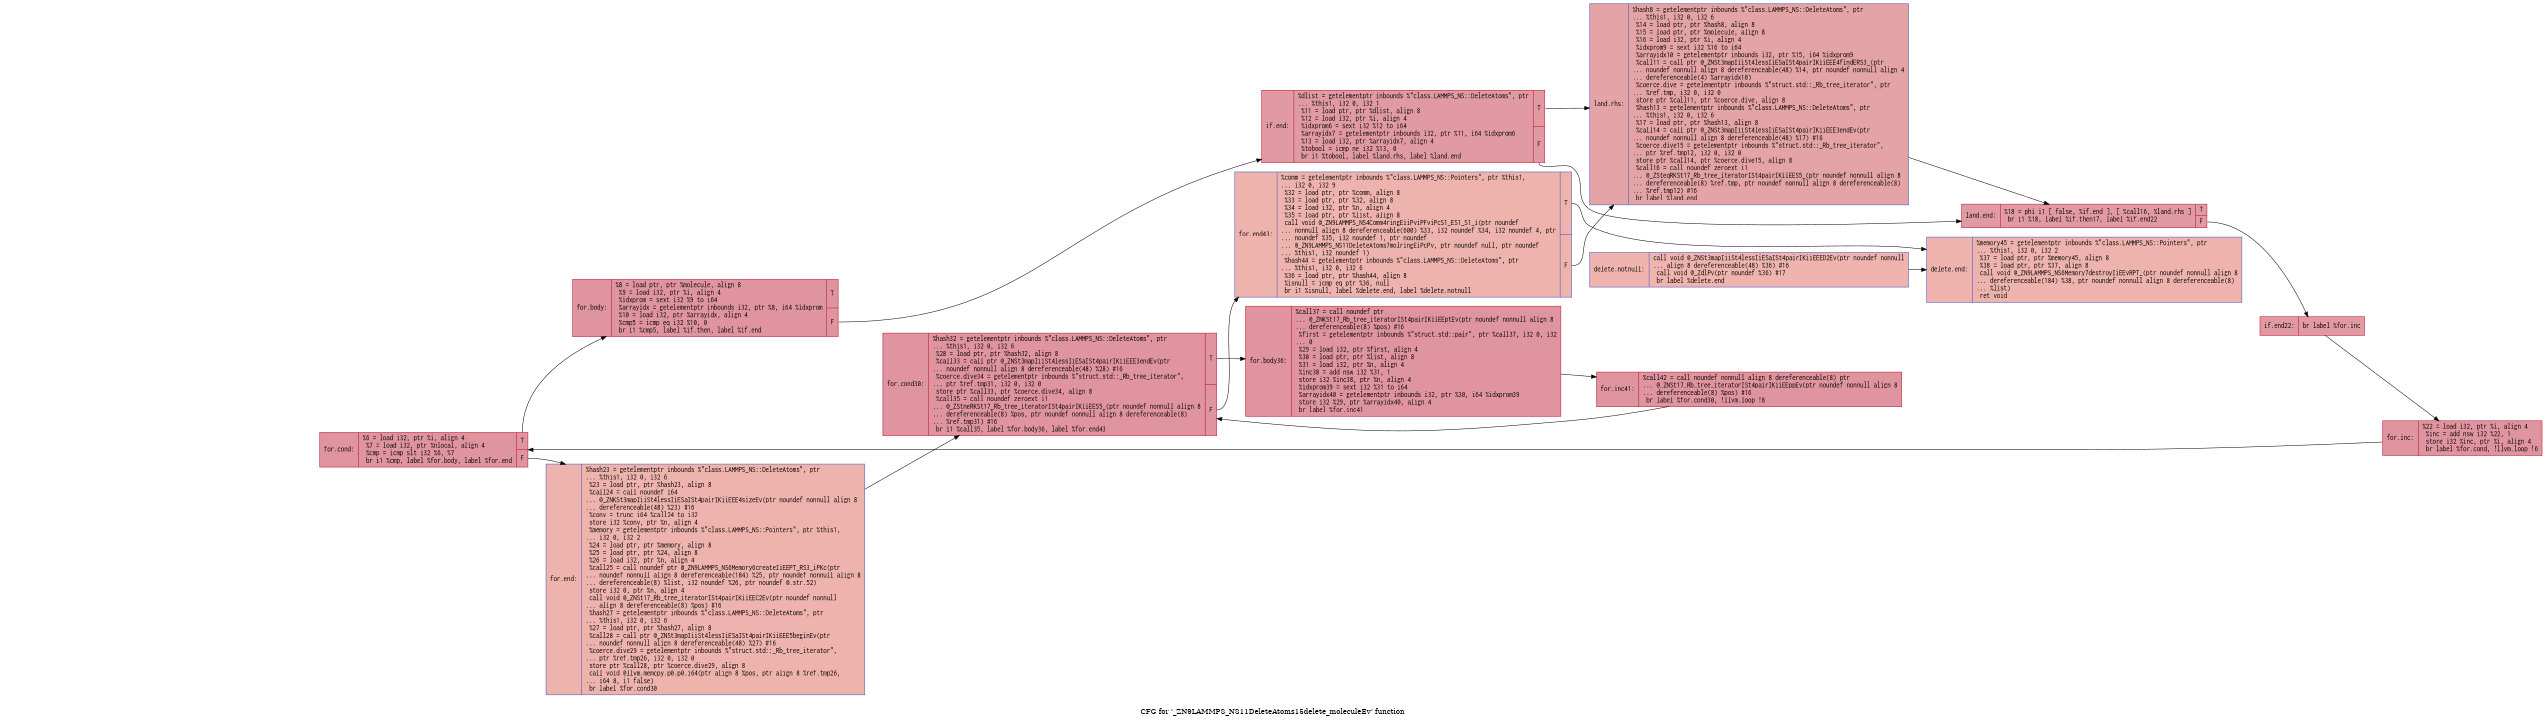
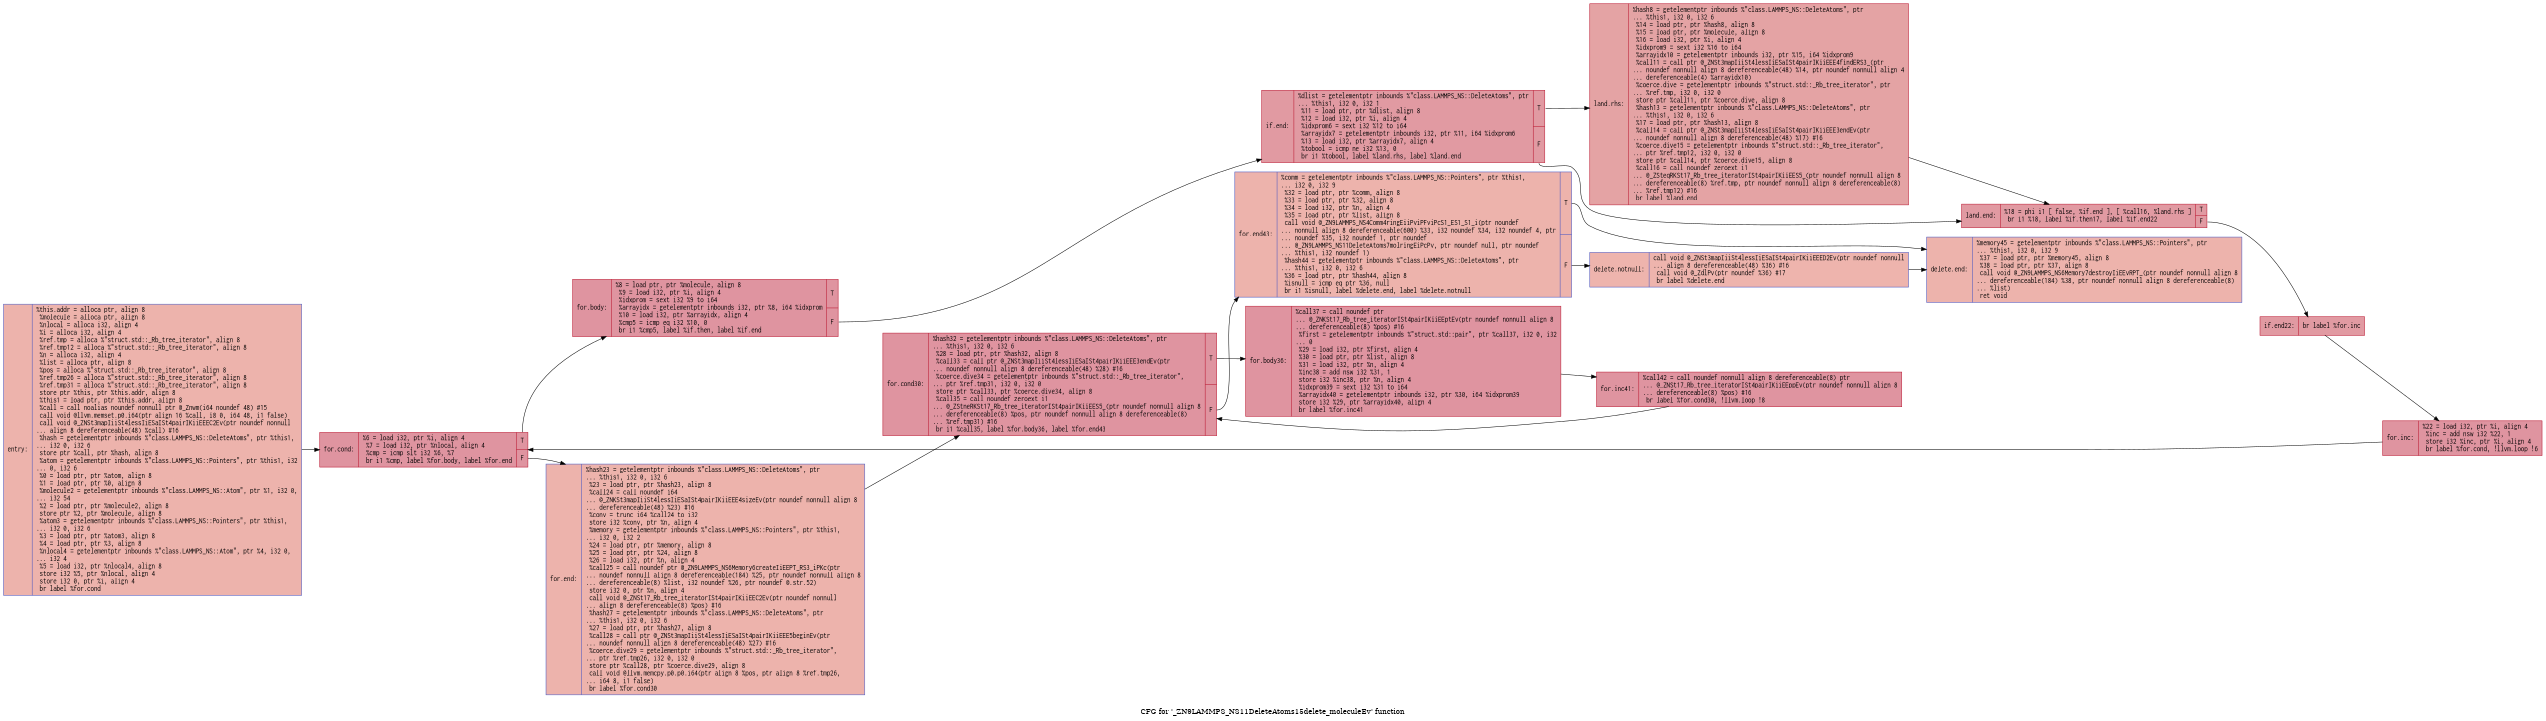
node "land.rhs:": color #3d50c3ff -> #b70d28ff
edge "for.end43:" -> "land.rhs:": now "for.end43:" -> "delete.notnull:"
node "delete.end:": text "... %this1, i32 0, i32 2" -> "... %this1, i32 0, i32 9"
node "entry:": added
